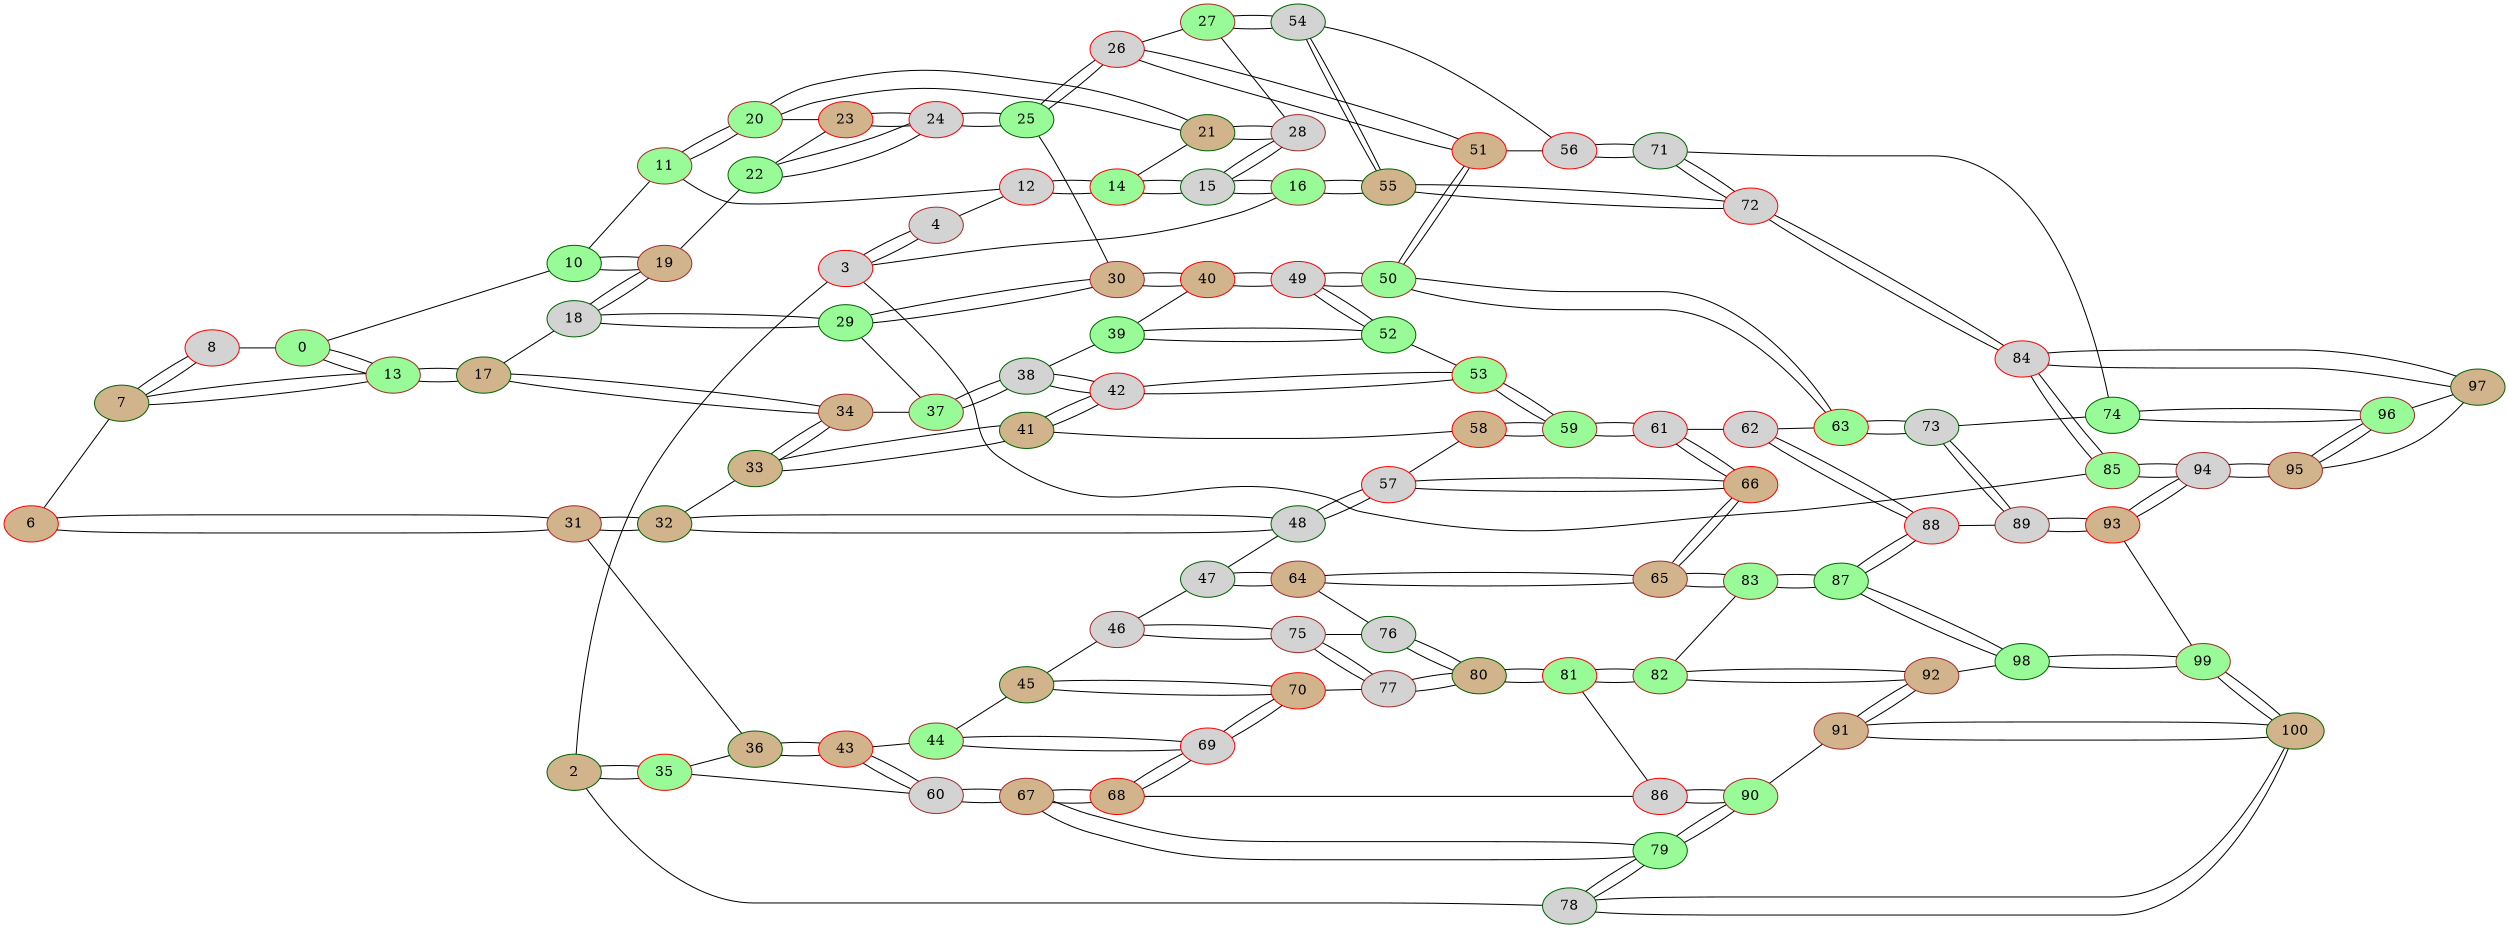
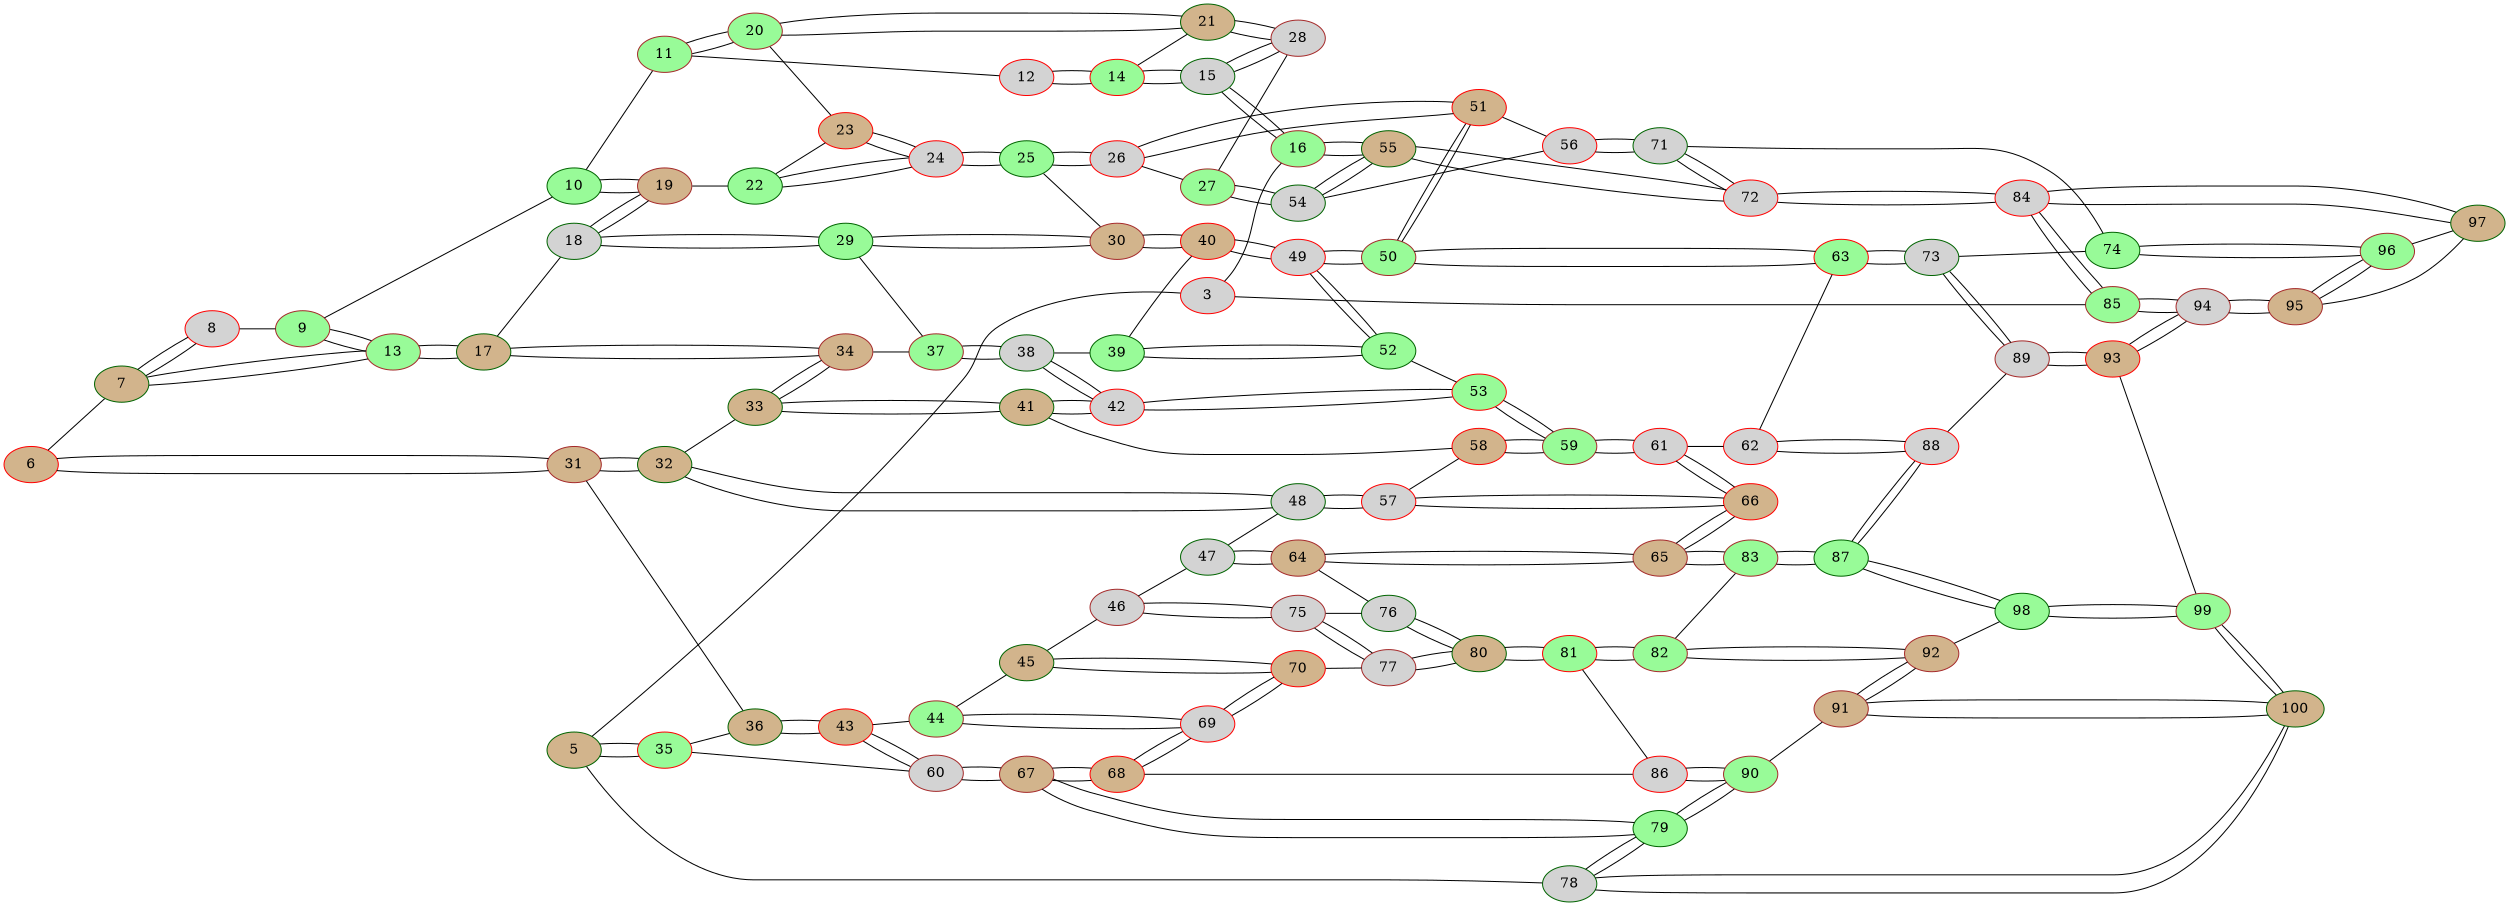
node "4": removed
node "0": label "0" -> "9"
node "2": label "2" -> "5"
